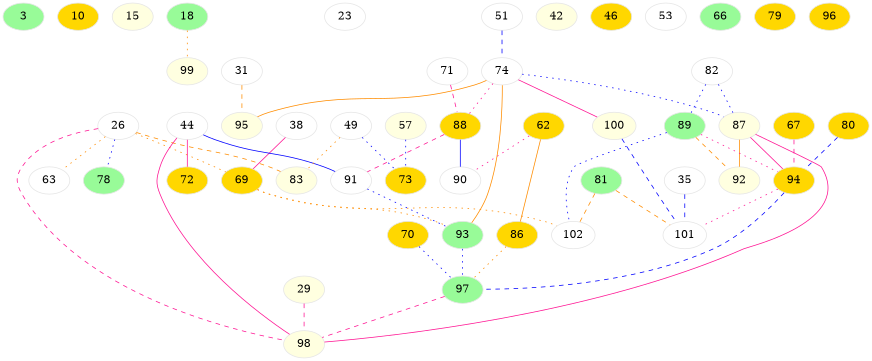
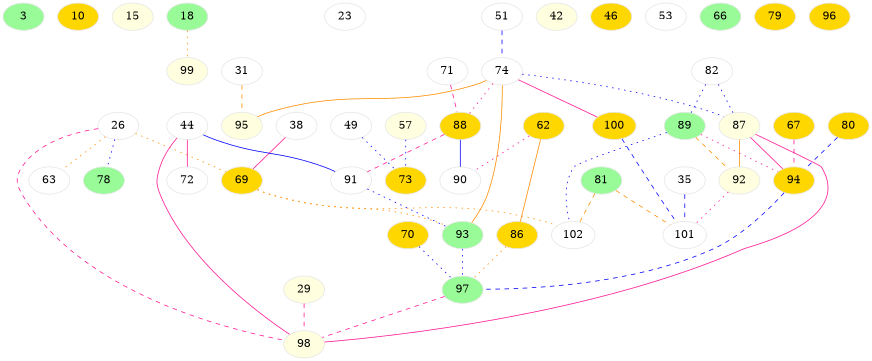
node "100": fillcolor lightyellow -> gold
node "72": fillcolor gold -> white
node "83": removed
edge "94" -- "101": now "92" -- "101"
